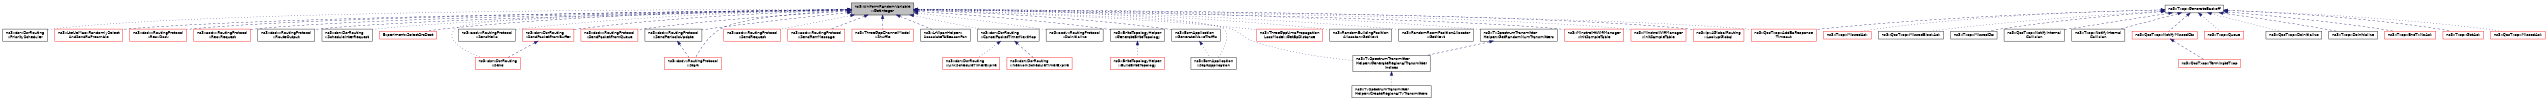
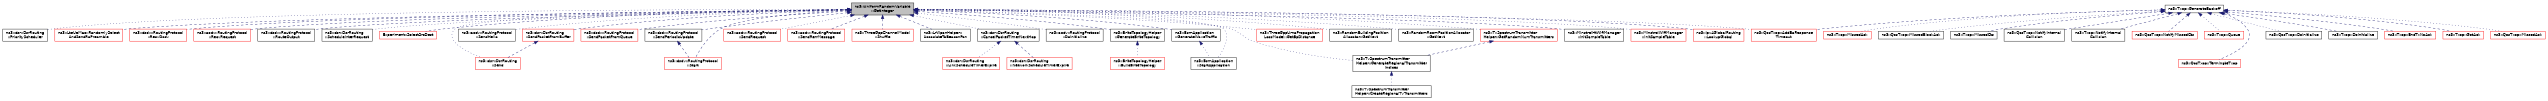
node "ns3::TvSpectrumTransmitter Helper::GetRandomNumTransmitters": color black -> red
node "ns3::MinstrelHtWifiManager ::InitSampleTable": color red -> black
edge "ns3::QosTxop::TerminateTxop" -> "ns3::QosTxop::NotifyMissedCts": now "ns3::QosTxop::TerminateTxop" -> "ns3::Txop::GenerateBackoff"
